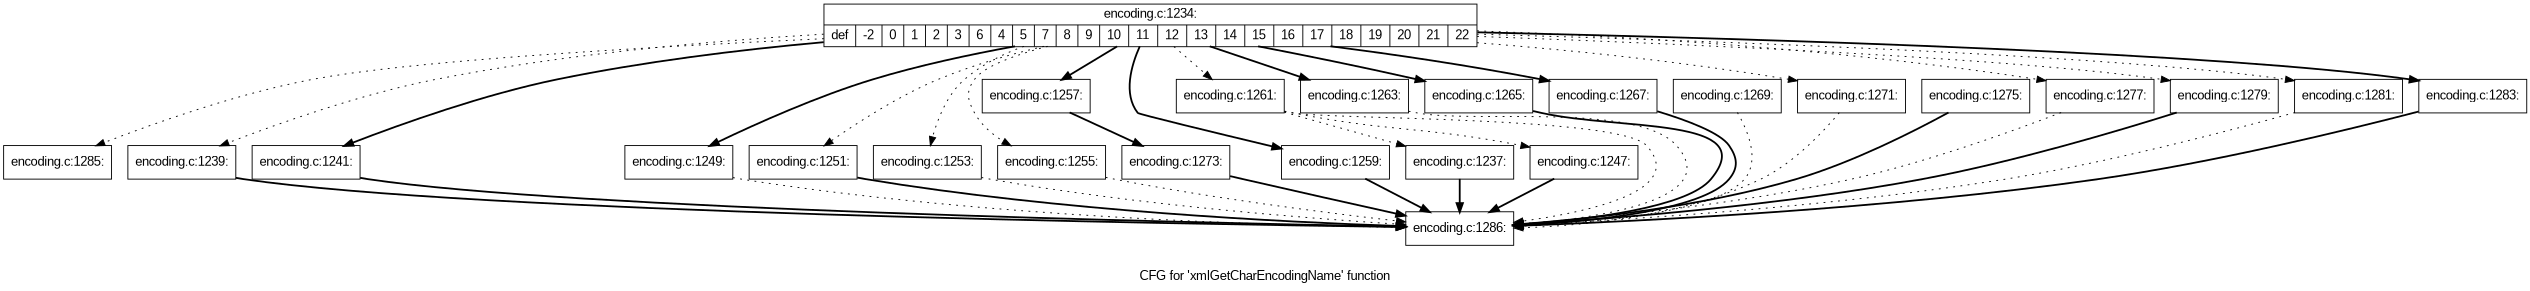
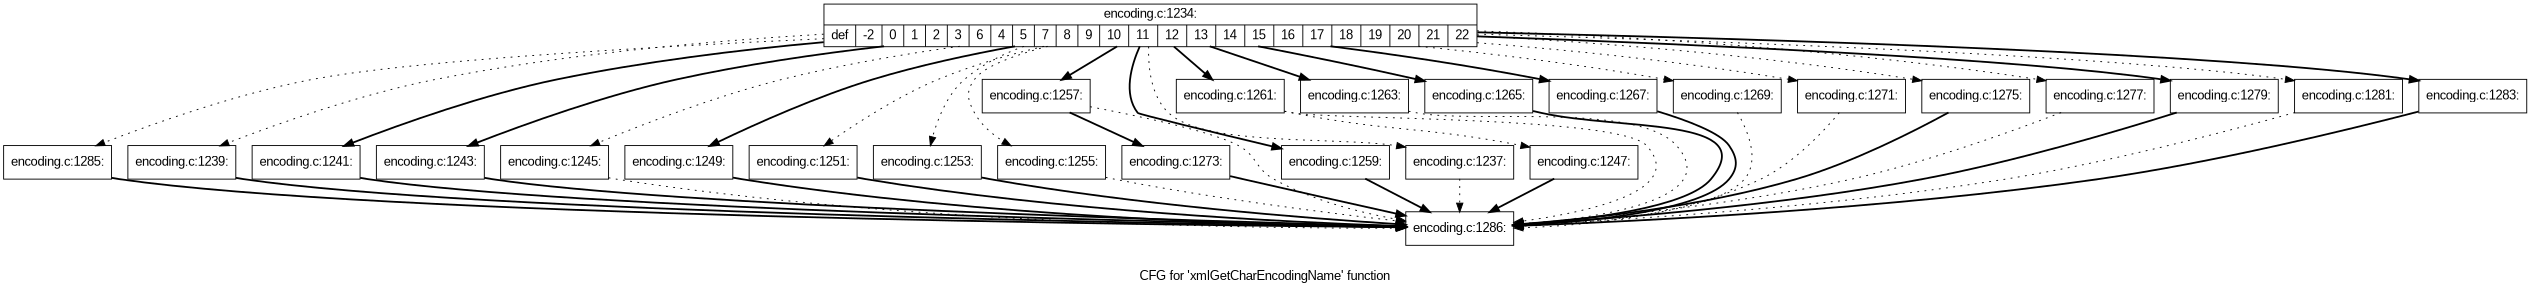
edge "encoding.c:1234:" -> "encoding.c:1275:": added
edge "encoding.c:1234:" -> "encoding.c:1279:": style dotted -> bold
edge "encoding.c:1234:" -> "encoding.c:1261:": style dotted -> bold
edge "encoding.c:1234:" -> "encoding.c:1269:": added
edge "encoding.c:1261:" -> "encoding.c:1237:": now "encoding.c:1234:" -> "encoding.c:1237:"
edge "encoding.c:1257:" -> "encoding.c:1286:": added
node "encoding.c:1243:": added
node "encoding.c:1245:": added
edge "encoding.c:1237:" -> "encoding.c:1286:": style bold -> dotted
edge "encoding.c:1253:" -> "encoding.c:1286:": style dotted -> bold
edge "encoding.c:1285:" -> "encoding.c:1286:": added
edge "encoding.c:1249:" -> "encoding.c:1286:": style dotted -> bold
